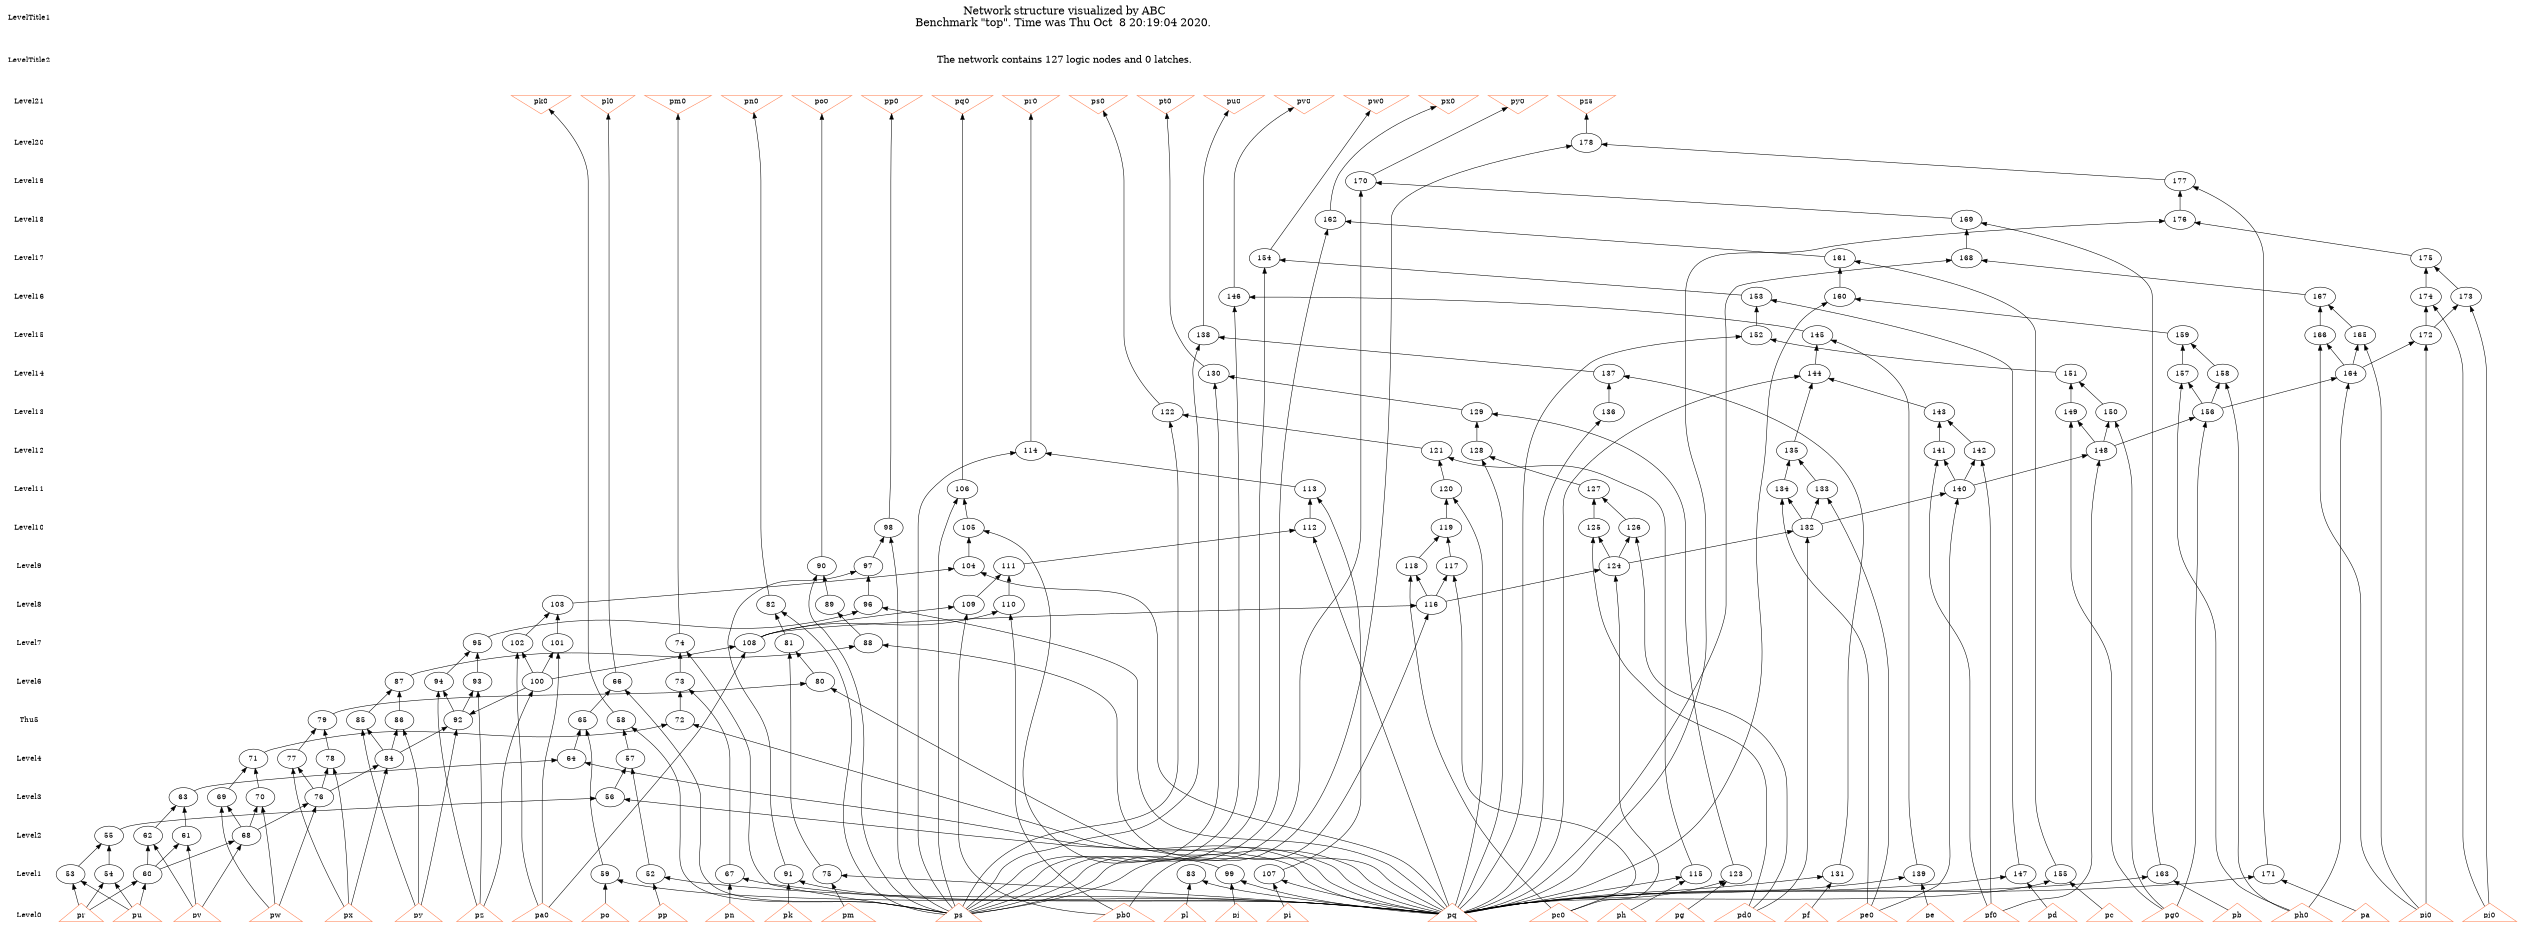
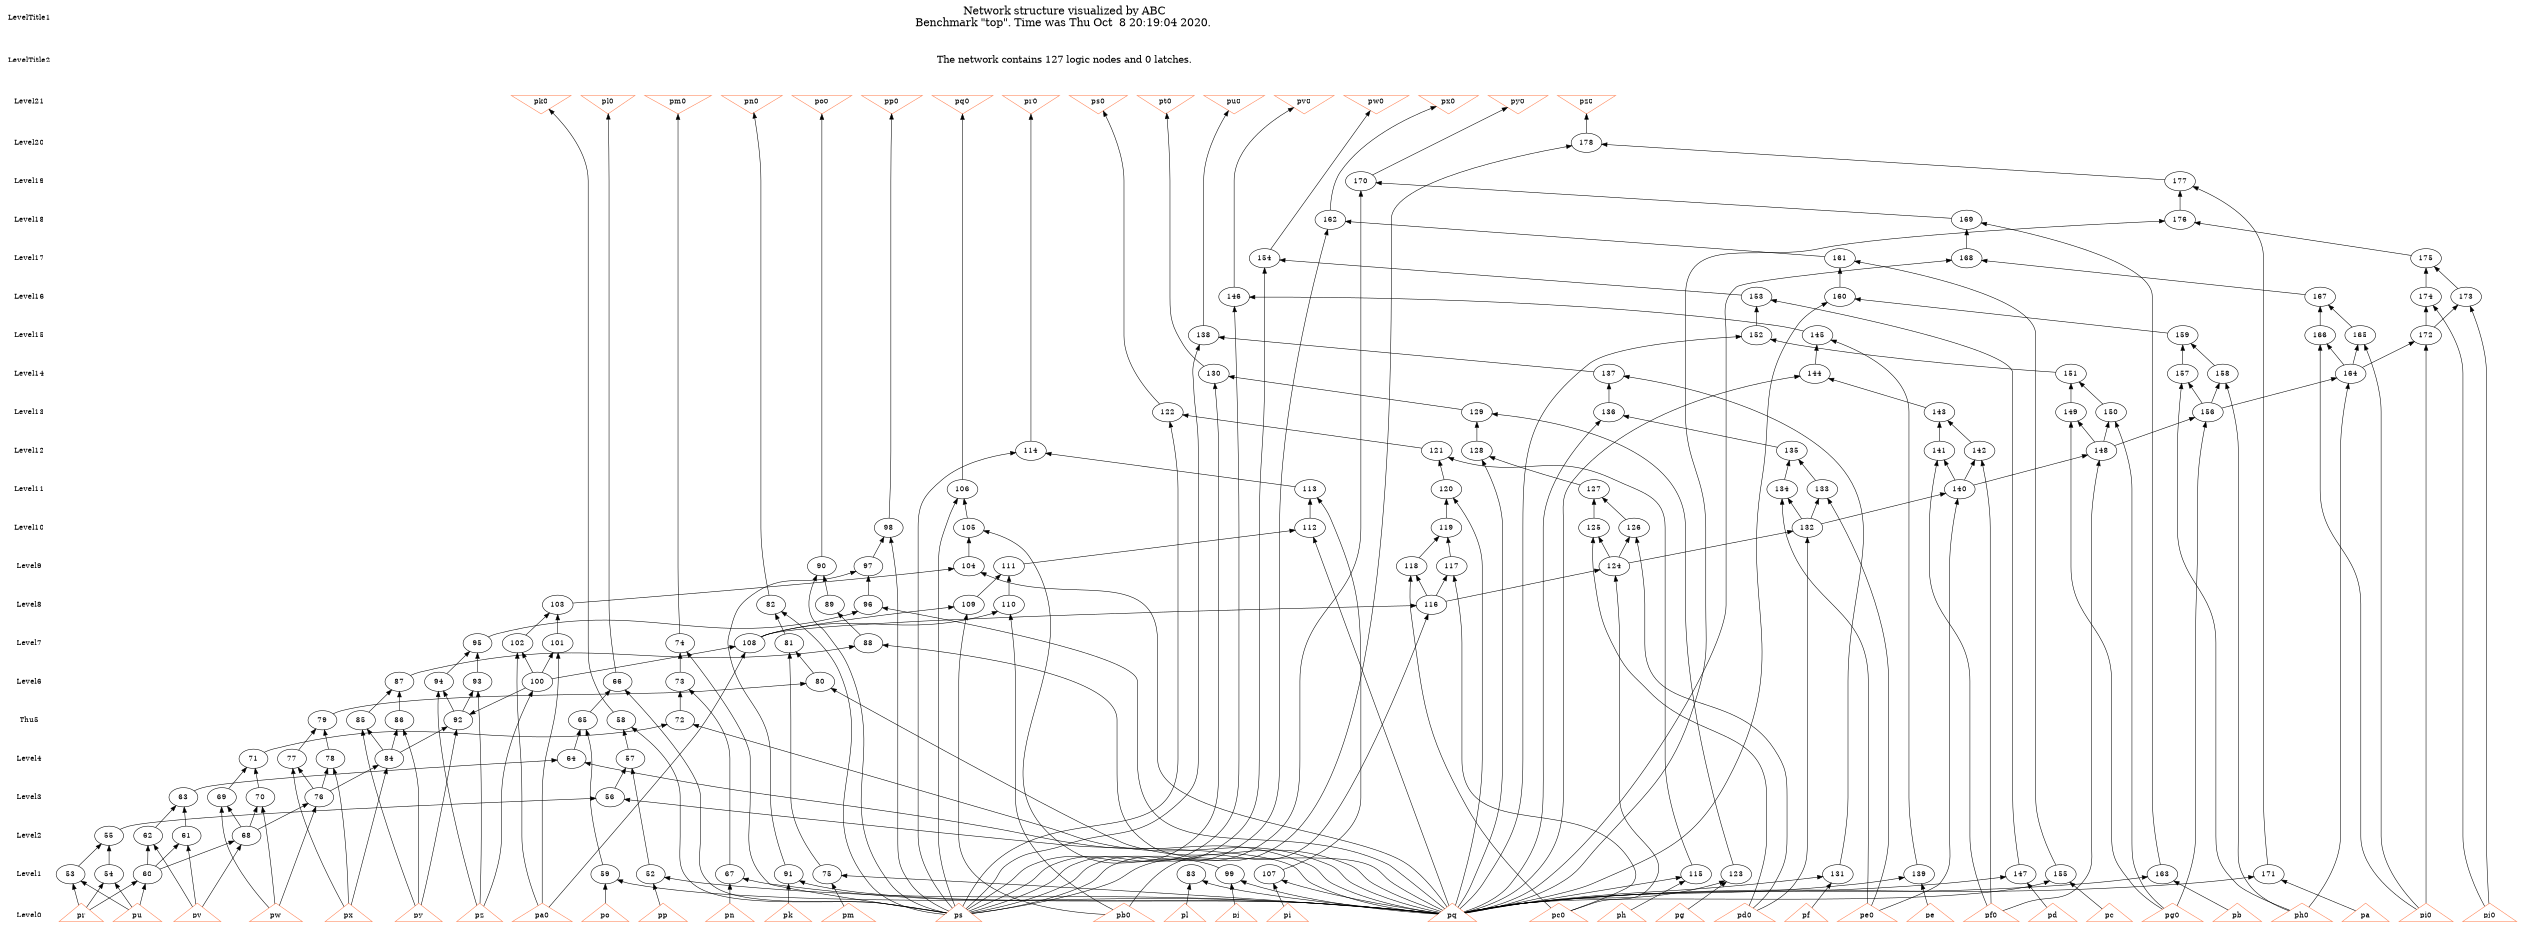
node "pz5": label "pz5" -> "pz0"
edge "135" -> "144": now "135" -> "136"
